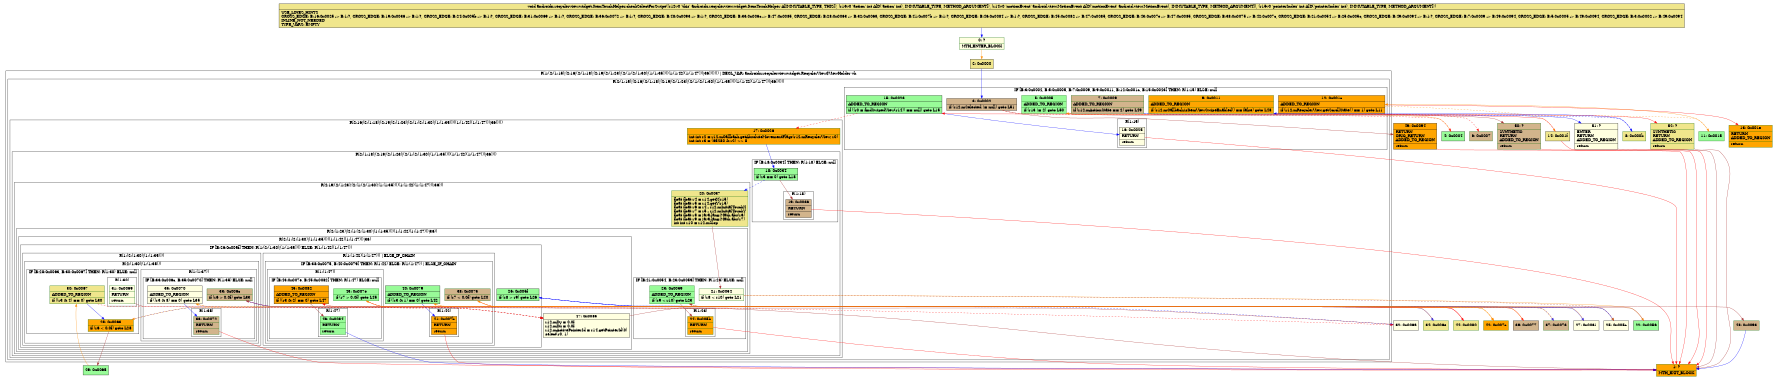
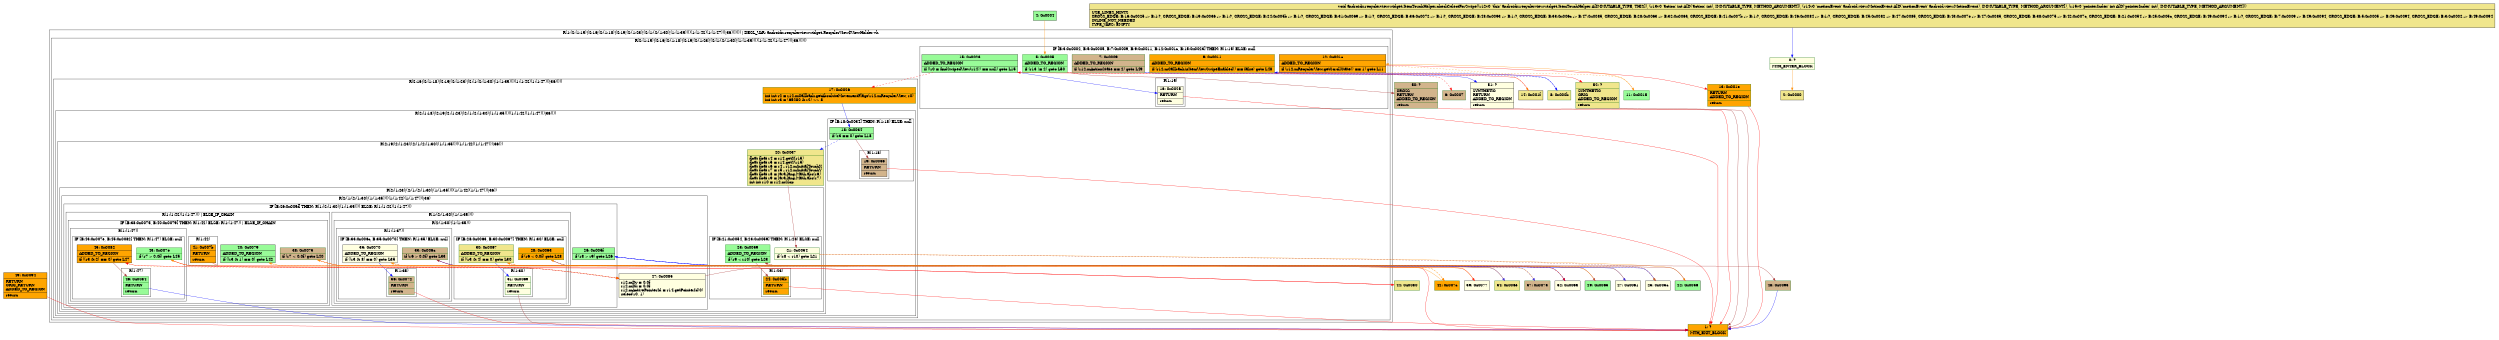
node "3: 0x0002": removed
node "50: ?": text "SYNTHETIC" -> "CROSS"
node "51: ?": text "ENTER" -> "SYNTHETIC"
node "52: ?": text "RETURN" -> "ORIG"
edge "14: 0x001f" -> "1: ?": now "13: 0x001e" -> "1: ?"
edge "45: 0x0082" -> "47: 0x0085": added
edge "40: 0x0079" -> "41: 0x007b": removed
edge "30: 0x0067" -> "28: 0x0063": now "30: 0x0067" -> "31: 0x0069"
node "39: 0x0077": fillcolor tan -> lightyellow
